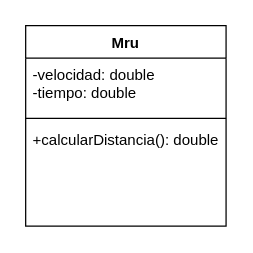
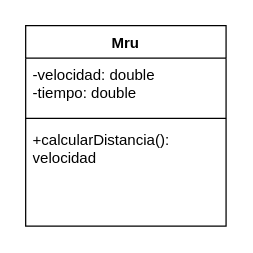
node "+calcularDistancia(): double": label "+calcularDistancia(): double" -> "+calcularDistancia(): velocidad"
